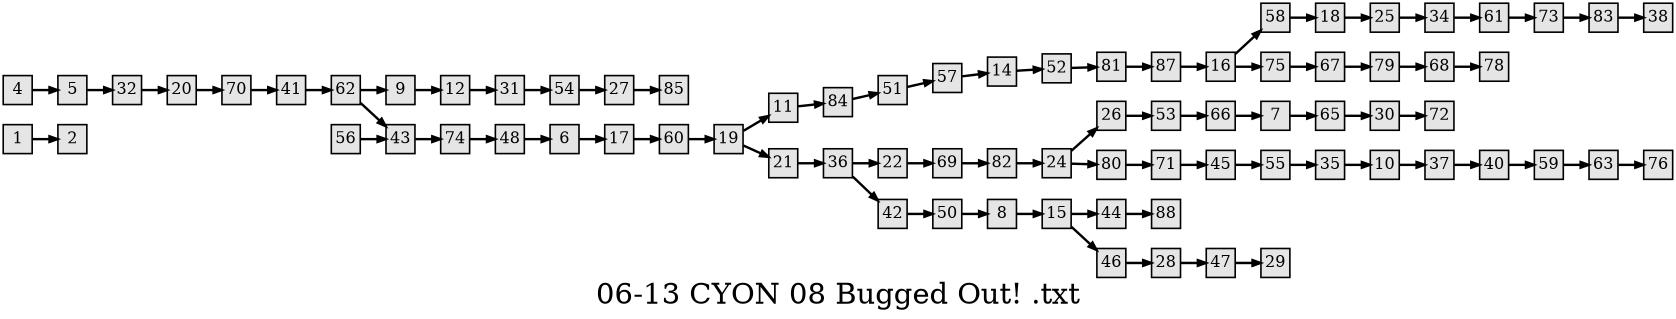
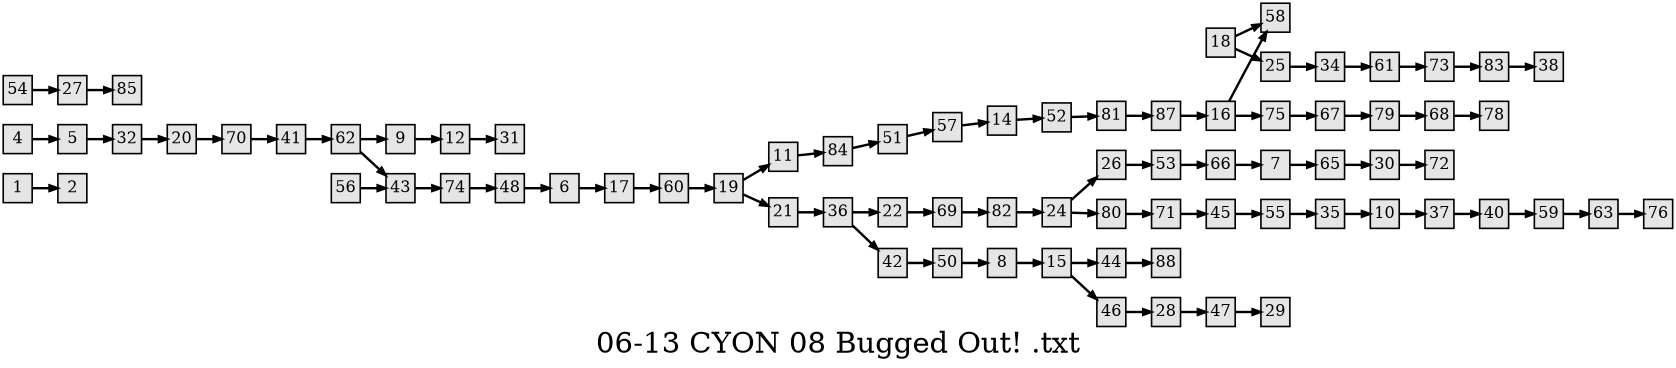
edge "58" -> "18": reversed
edge "31" -> "54": removed
